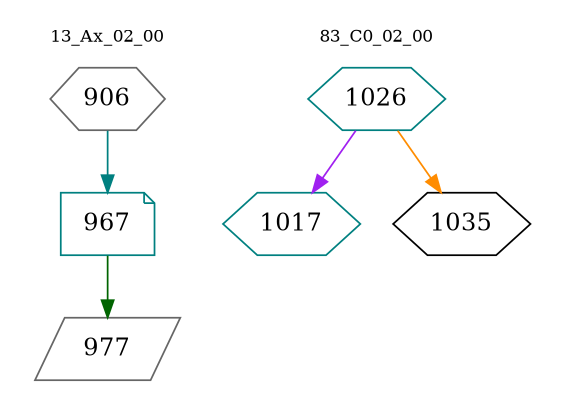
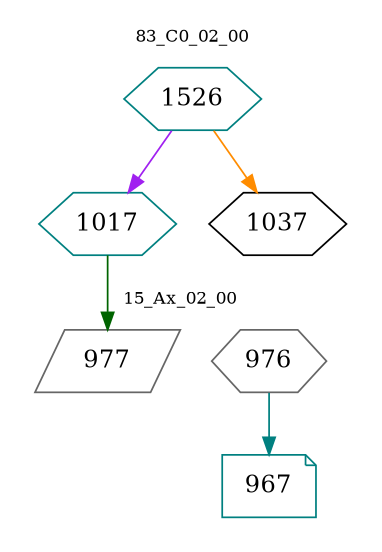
cluster "13_Ax_02_00": label "13_Ax_02_00" -> "15_Ax_02_00"
node "906": label "906" -> "976"
node "1026": label "1026" -> "1526"
node "1035": label "1035" -> "1037"
edge "967" -> "977": now "1017" -> "977"
